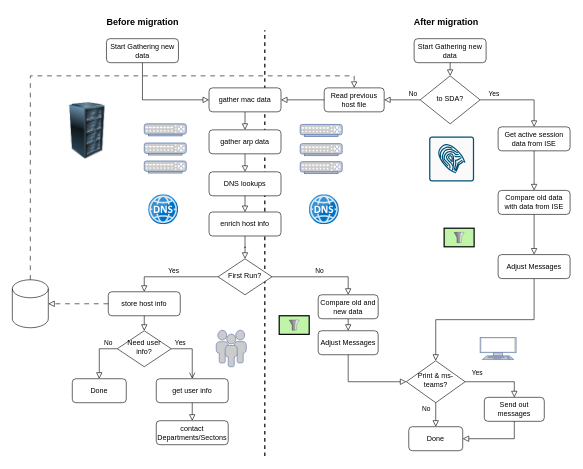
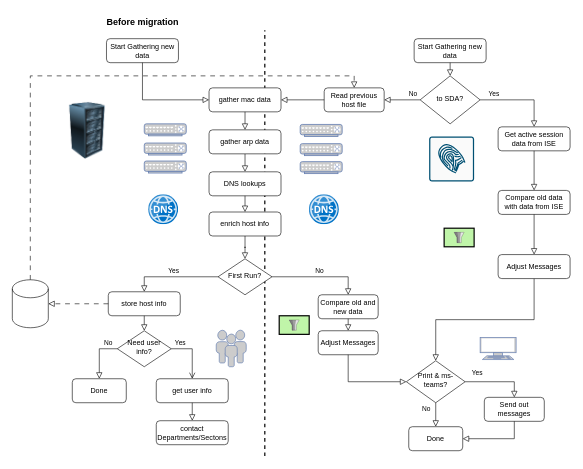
node "After migration": removed
